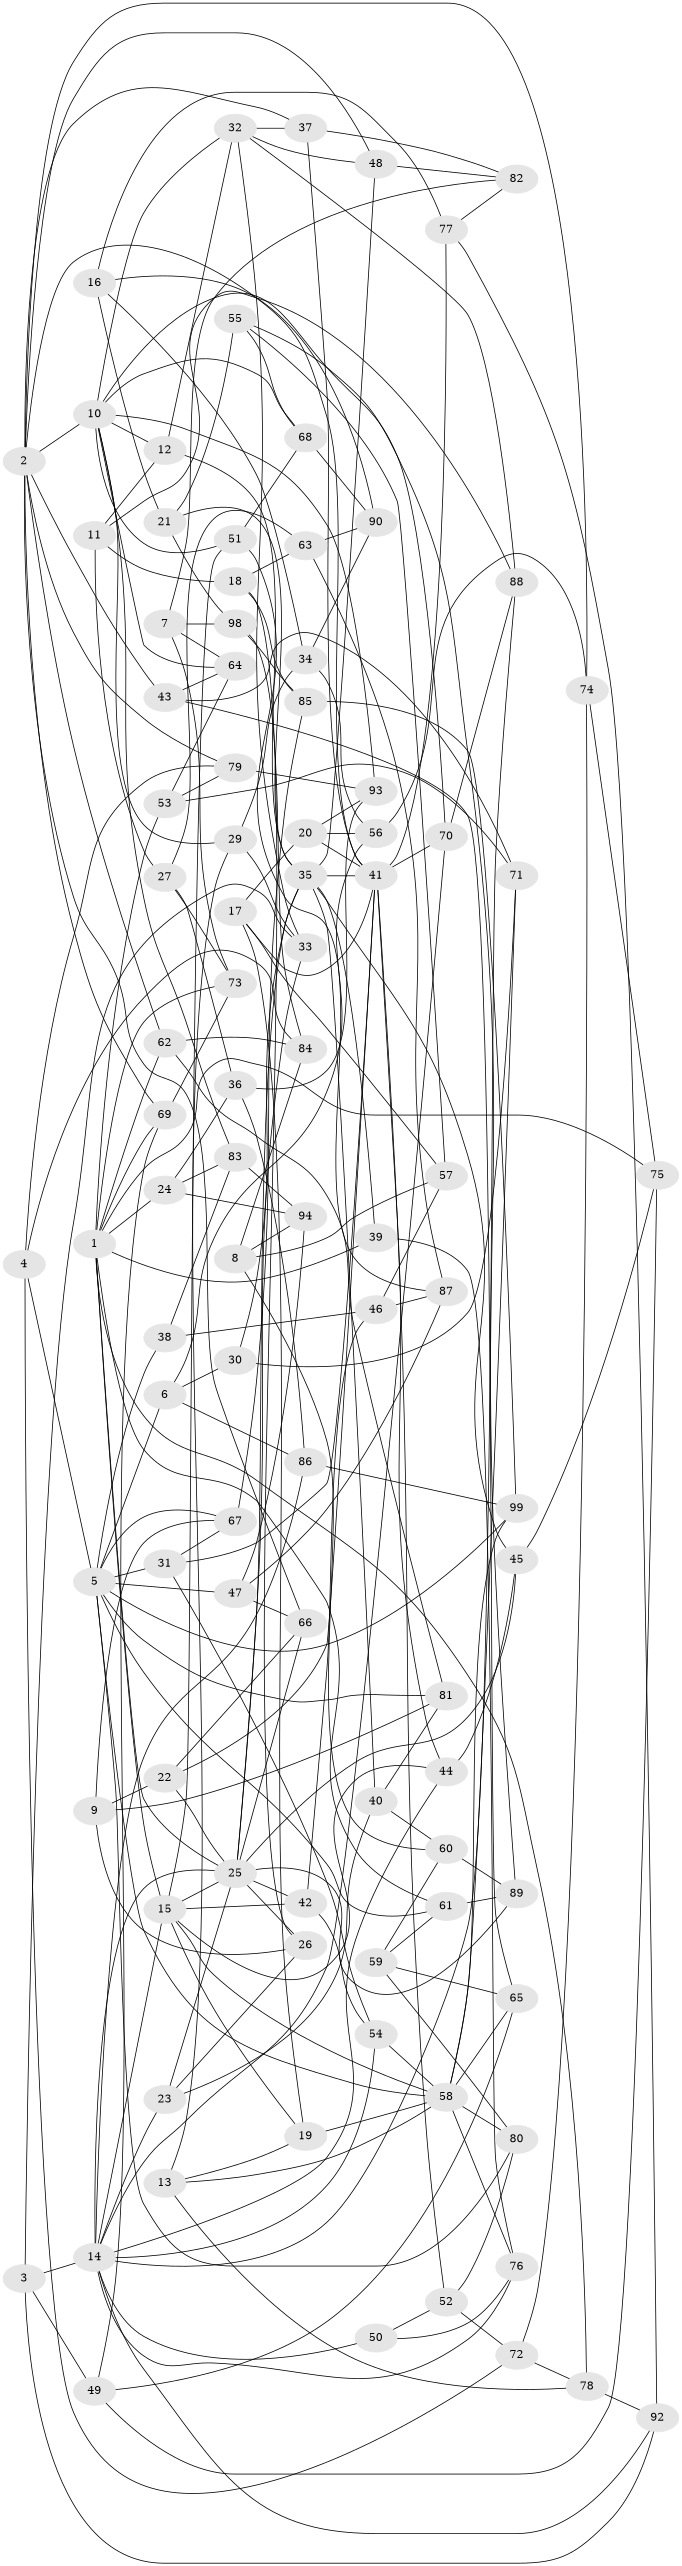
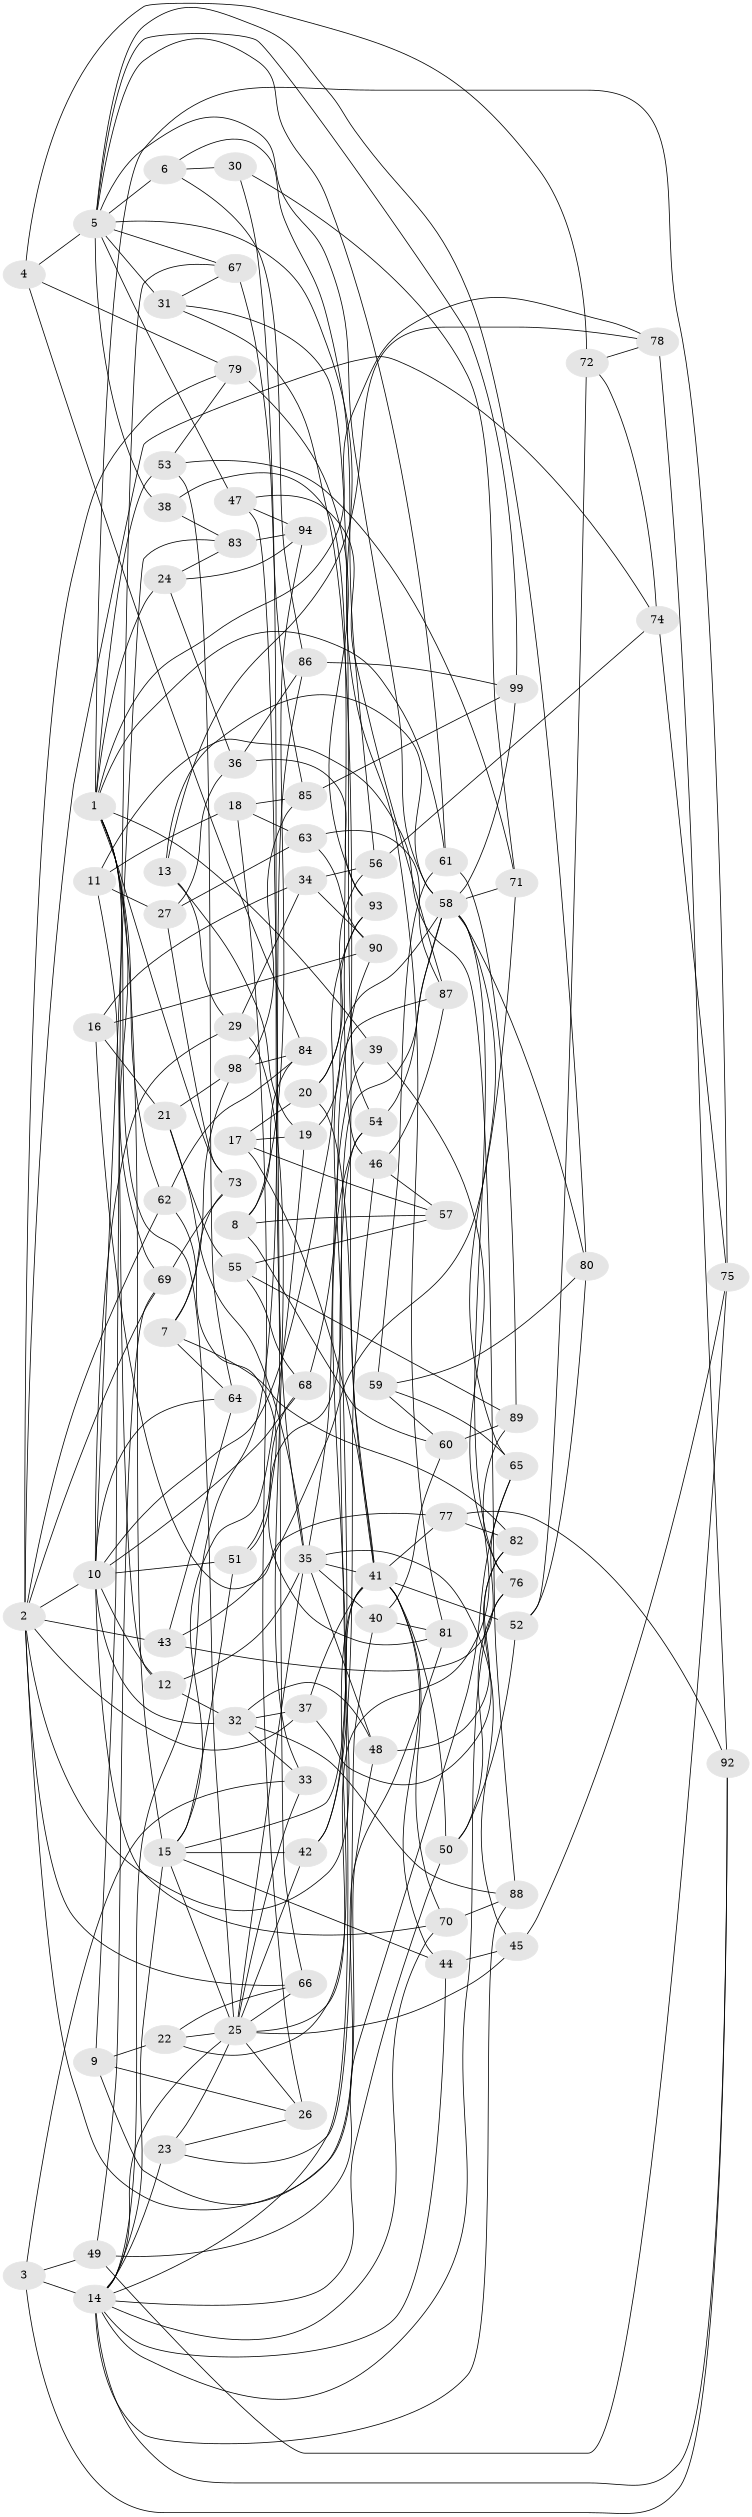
edge "41" -- "50": added
